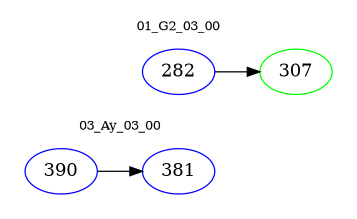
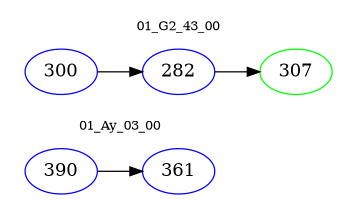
cluster "01_G2_03_00": label "01_G2_03_00" -> "01_G2_43_00"
node "300": added
cluster "03_Ay_03_00": label "03_Ay_03_00" -> "01_Ay_03_00"
node "381": label "381" -> "361"
